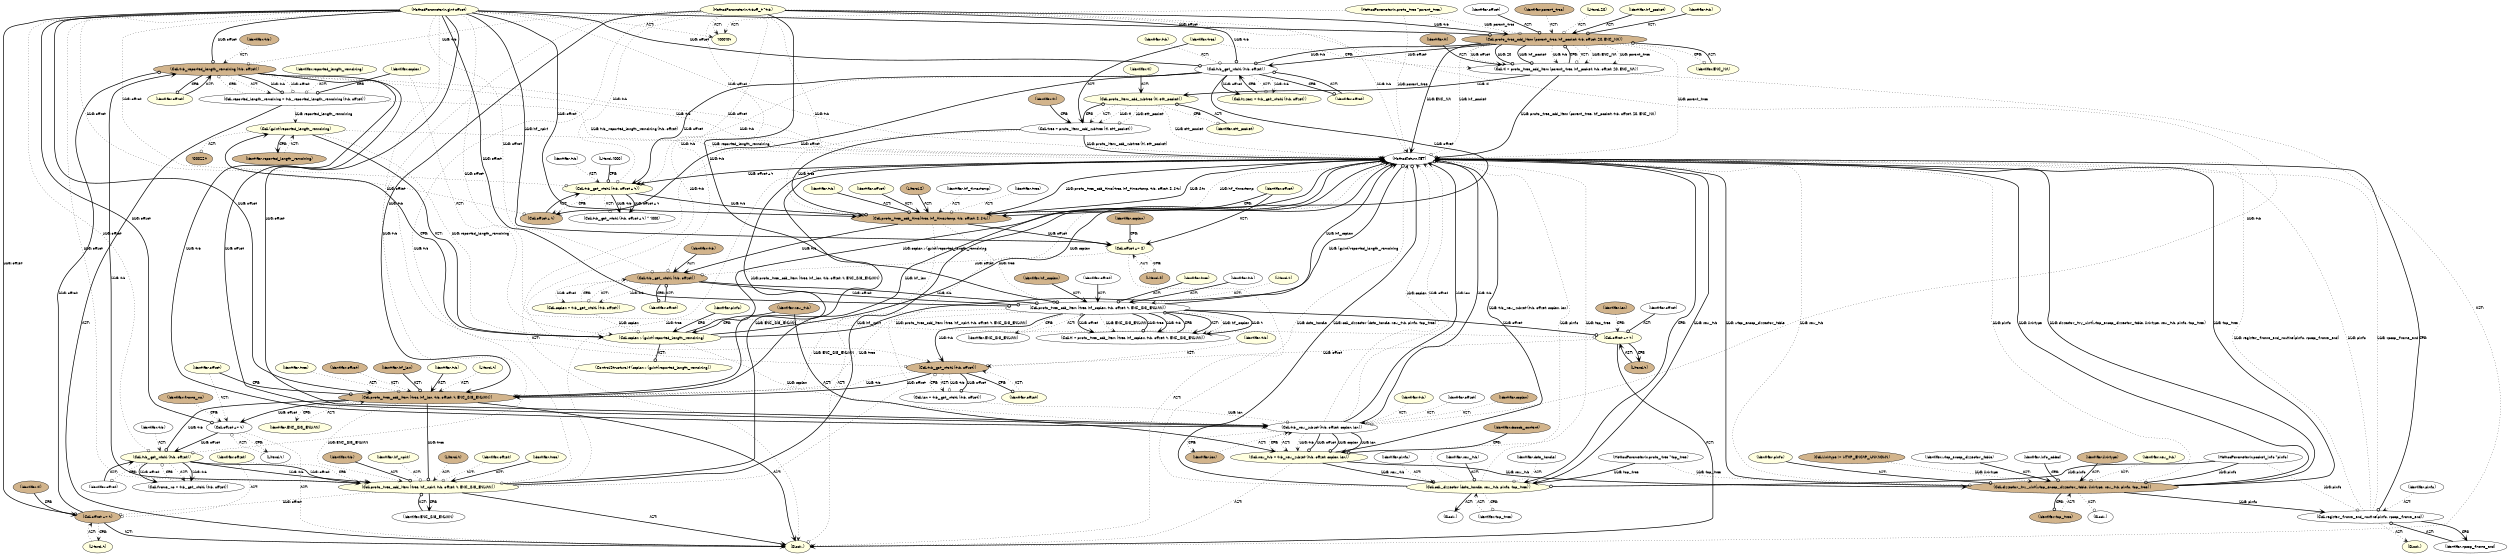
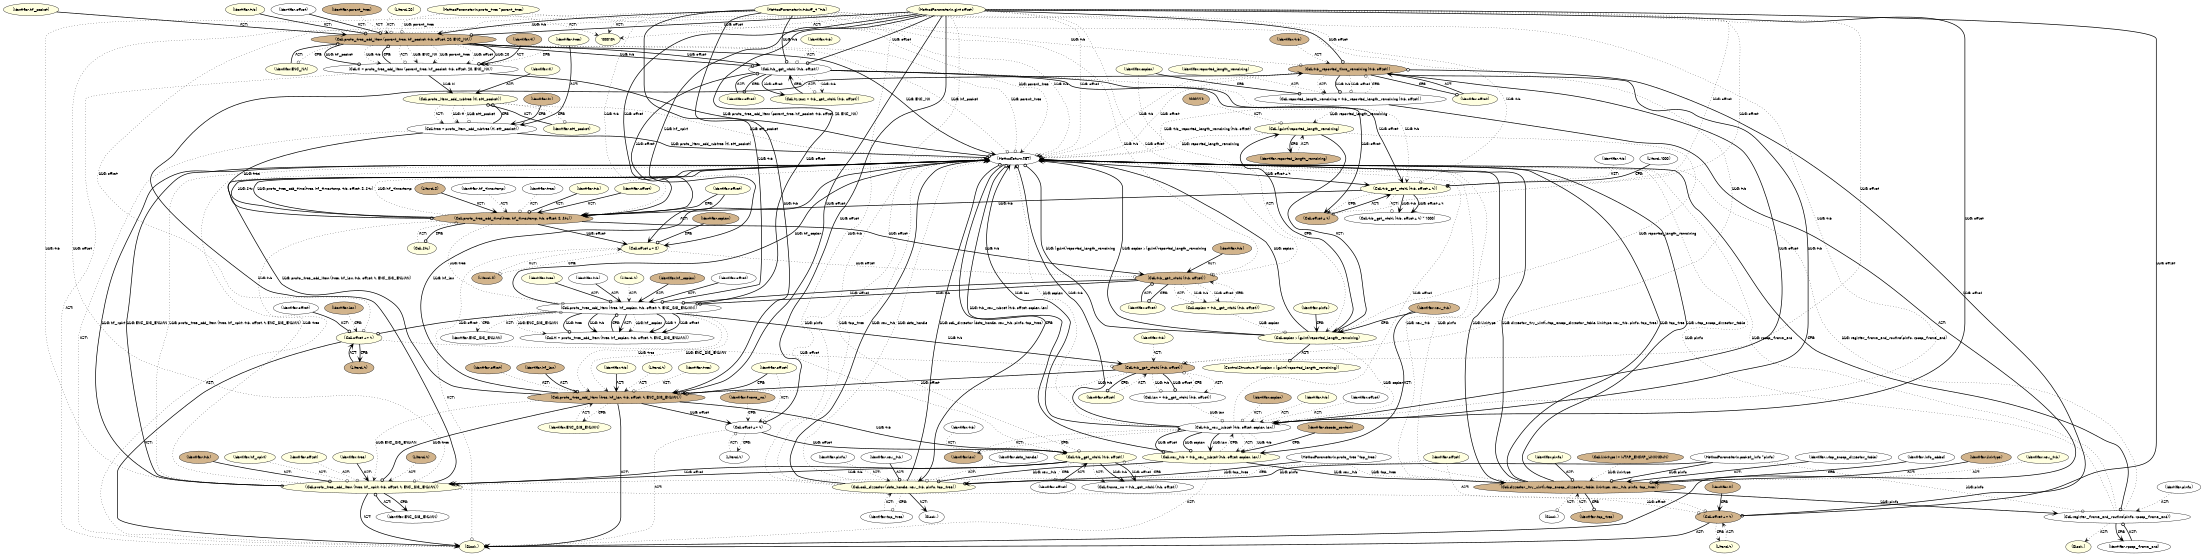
node "(Call,tvb_reported_length_remaining (tvb, offset))": label "(Call,tvb_reported_length_remaining (tvb, offset))" -> "(Call,tvb_reported_time_remaining (tvb, offset))"
edge "(Call,(guint)reported_length_remaining)" -> "1000227": reversed
node "(Call,&ts)": added
